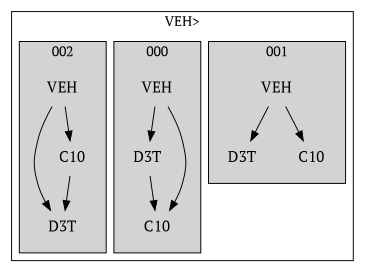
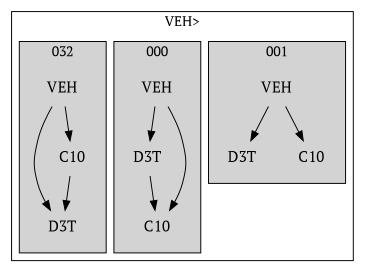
cluster "002": label "002" -> "032"
